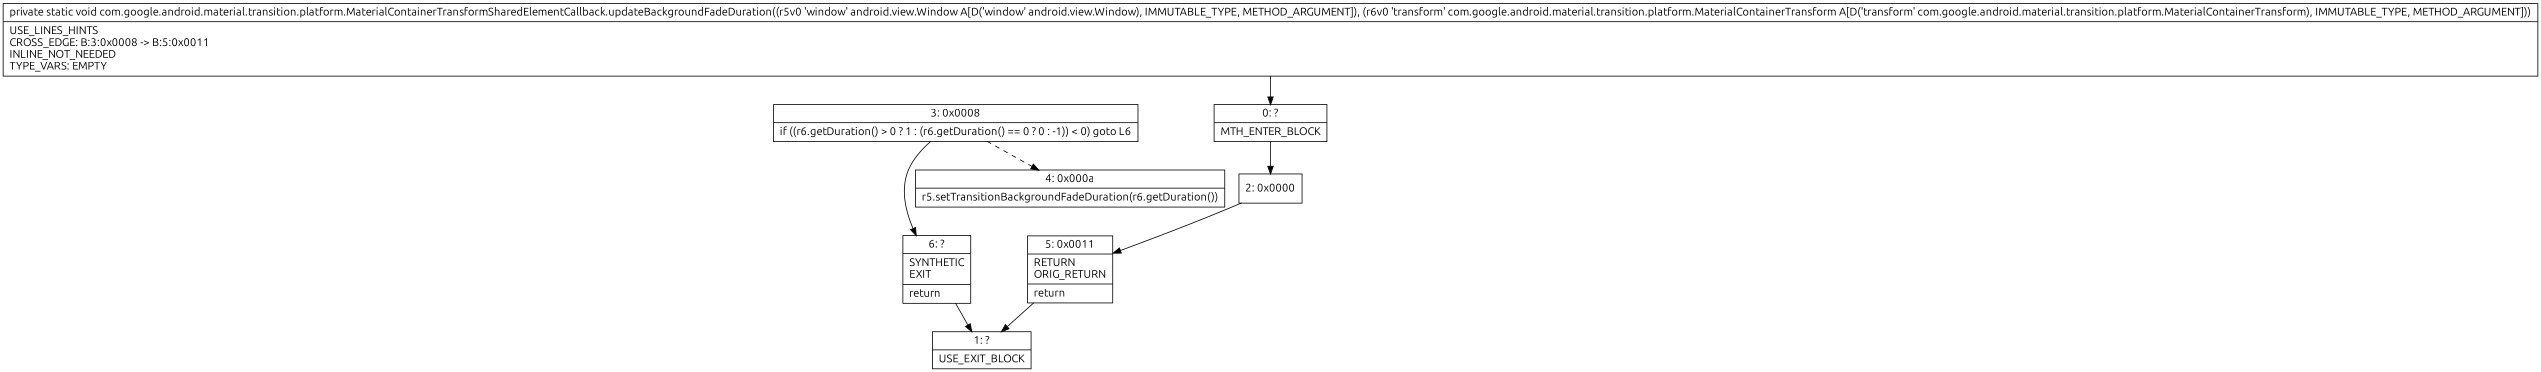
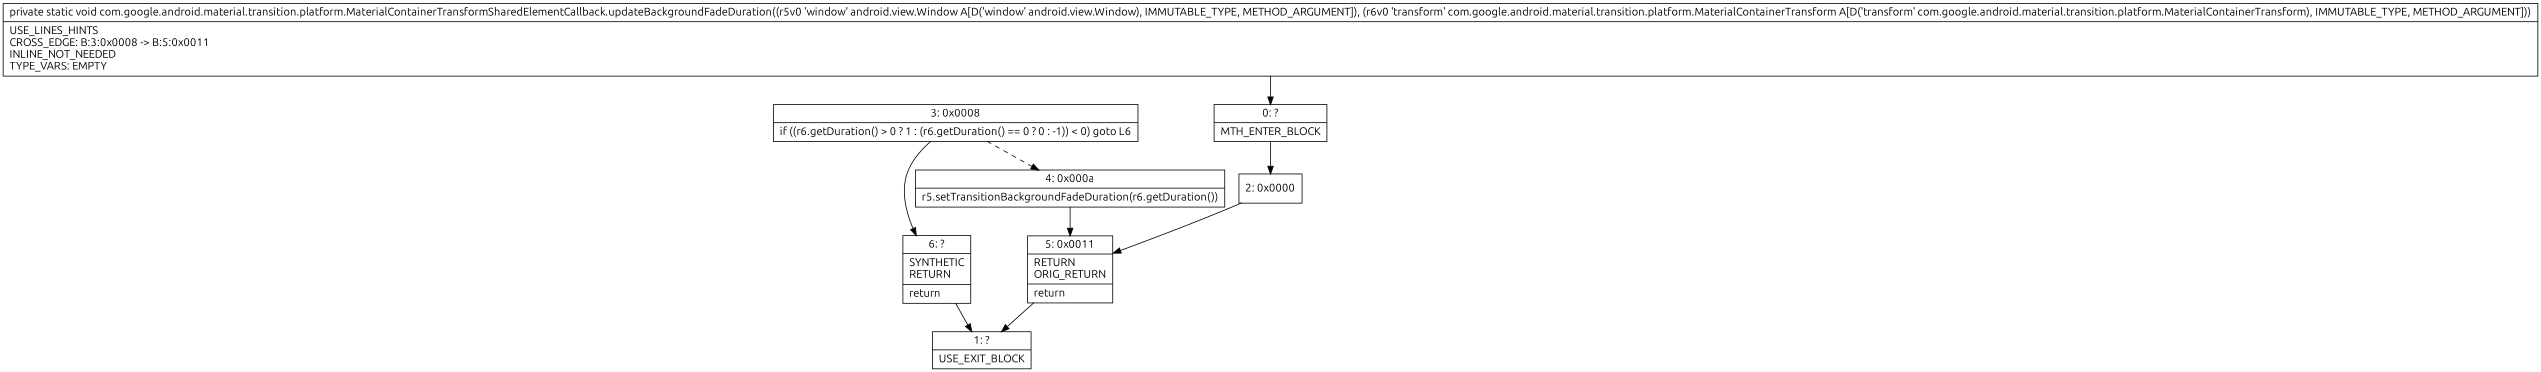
edge "4: 0x000a" -> "5: 0x0011": added
node "6: ?": text "EXIT" -> "RETURN"
